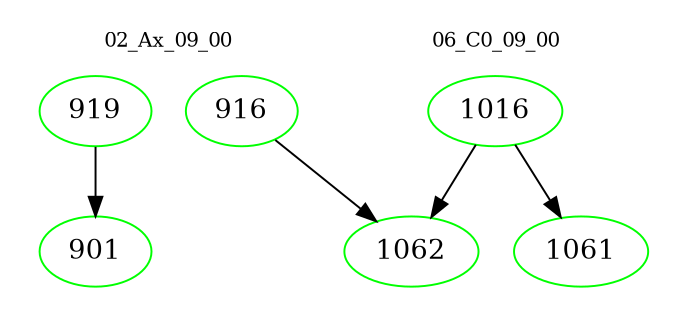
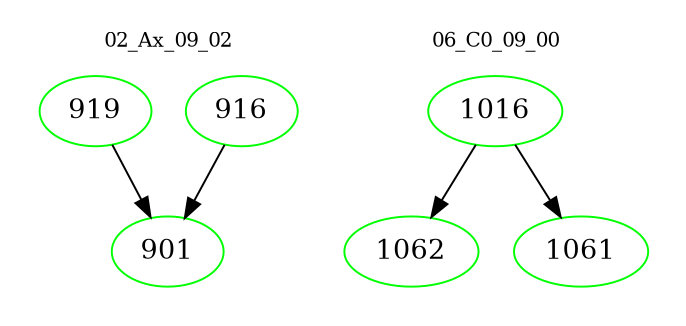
cluster "02_Ax_09_00": label "02_Ax_09_00" -> "02_Ax_09_02"
edge "916" -> "1062": now "916" -> "901"
